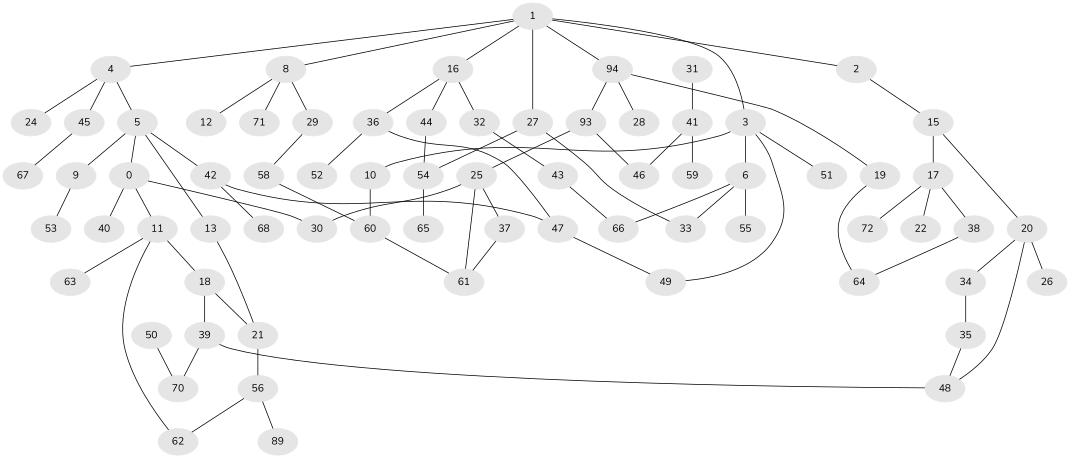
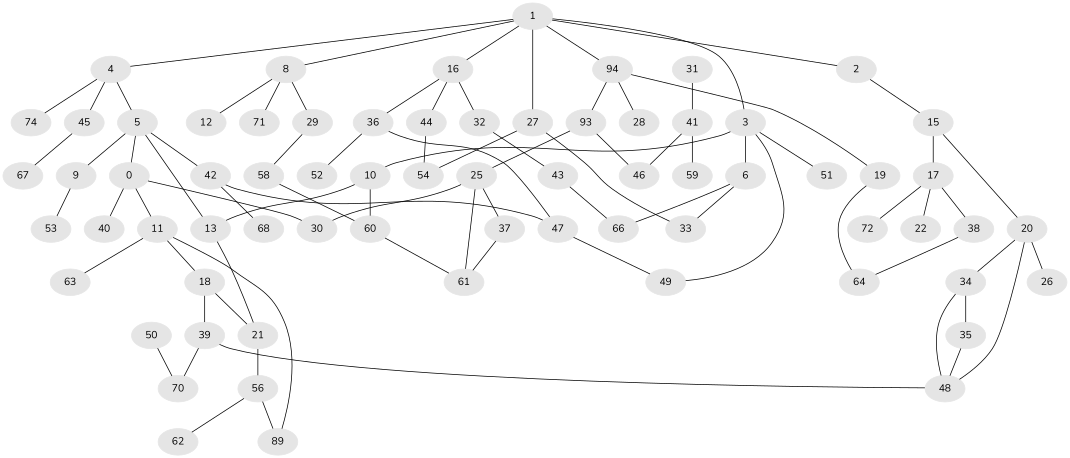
node "24": label "24" -> "74"
edge "10" -- "13": added
node "65": removed
node "55": removed
edge "34" -- "48": added
edge "11" -- "62": now "11" -- "89"
